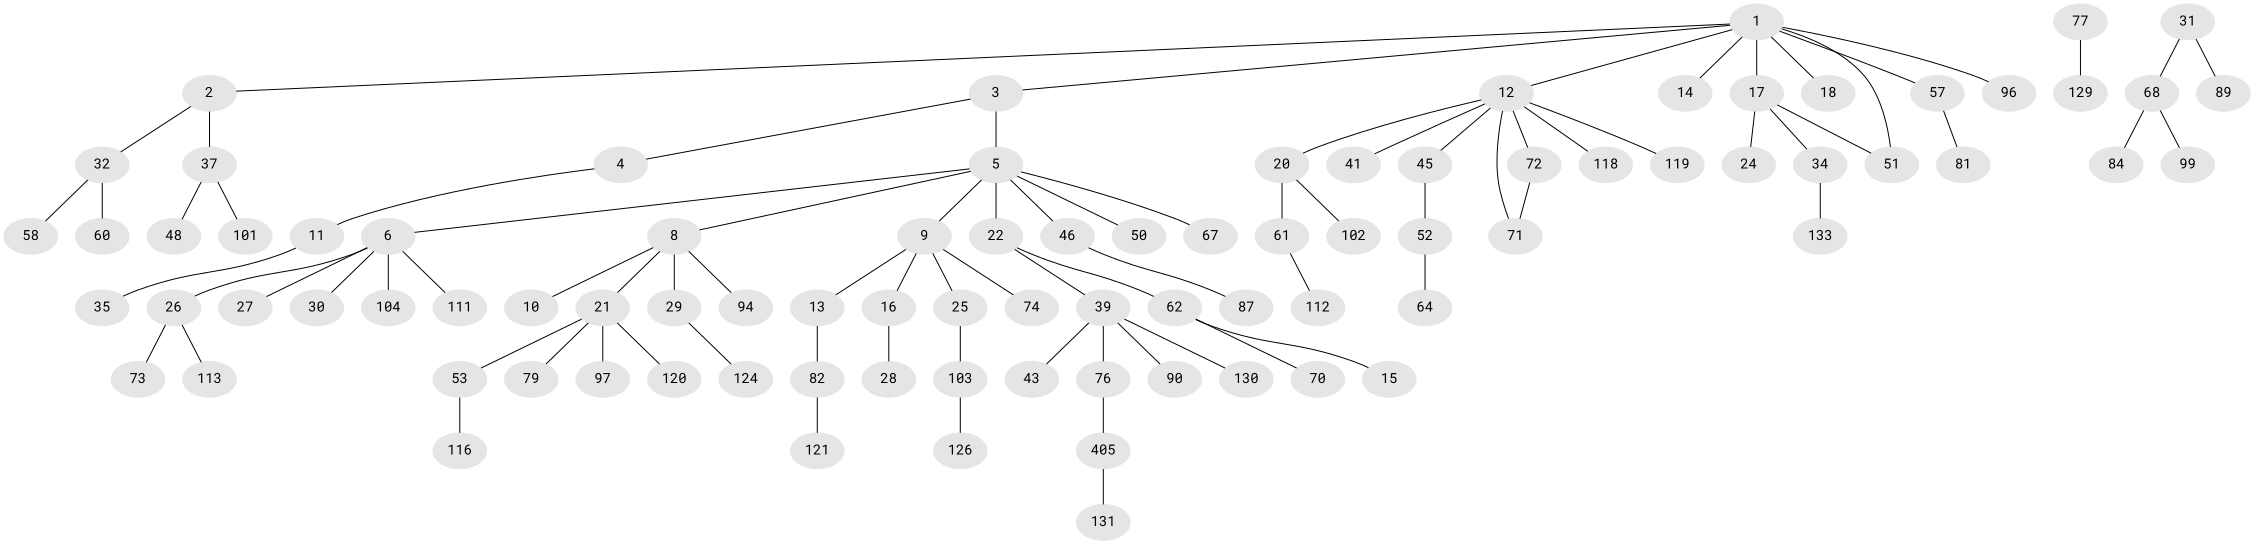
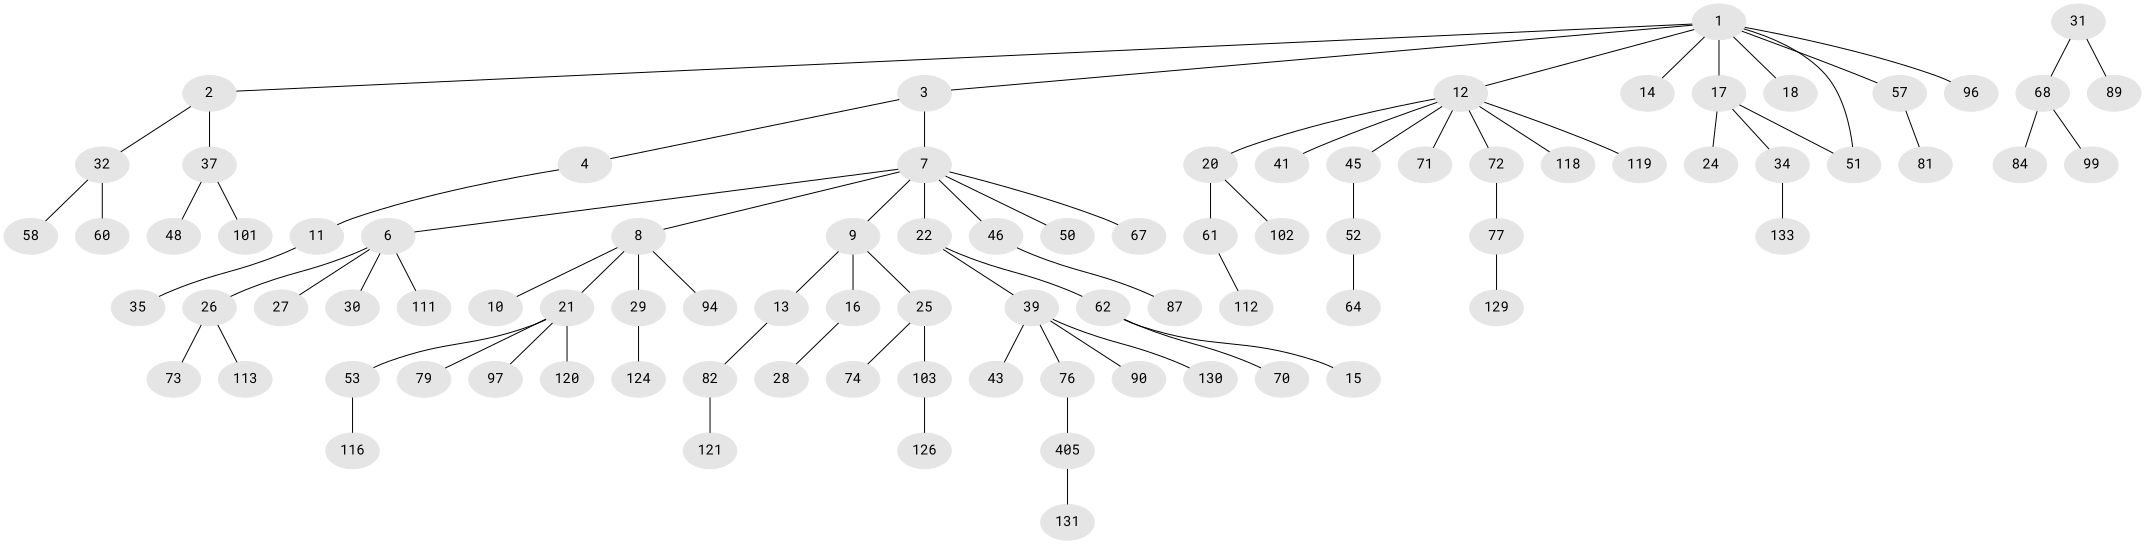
node "5": label "5" -> "7"
edge "72" -- "71": now "72" -- "77"
edge "9" -- "74": now "25" -- "74"
node "104": removed
